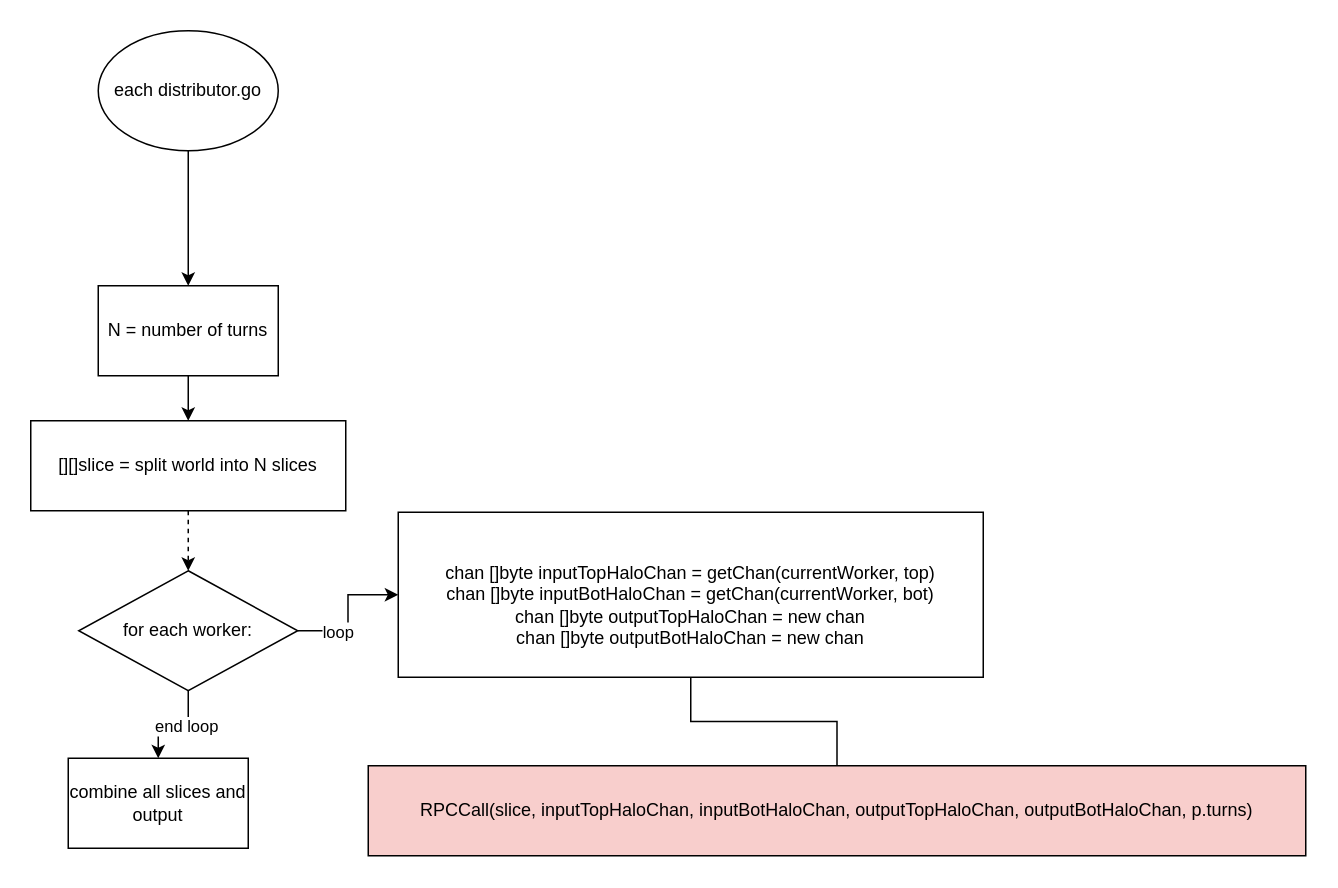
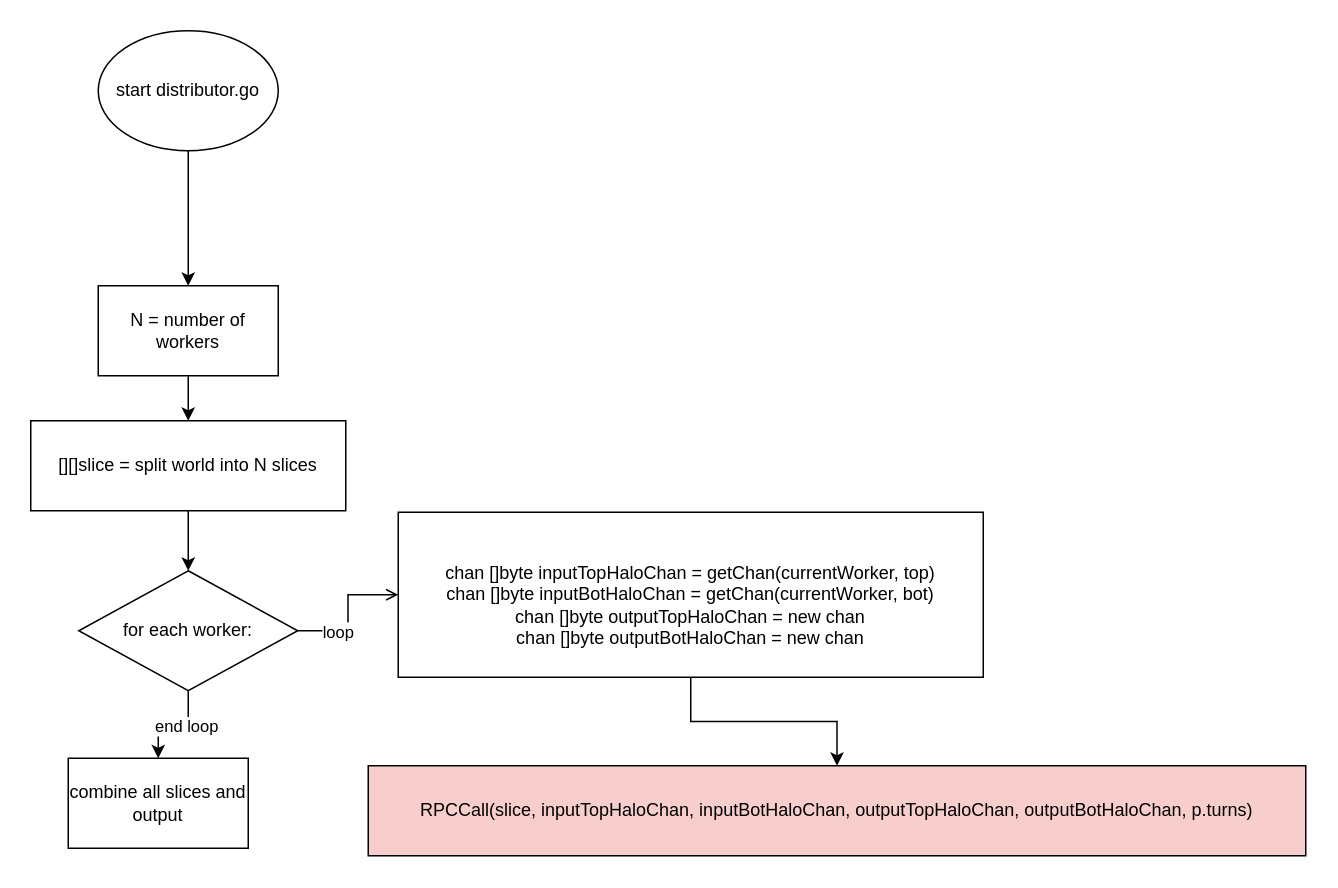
node "each distributor.go": label "each distributor.go" -> "start distributor.go"
node "N = number of turns": label "N = number of turns" -> "N = number of workers"
edge "[][]slice = split world into N slices" -> "for each worker:": style dashed -> solid
edge "for each worker:" -> "chan []byte inputTopHaloChan = getChan(currentWorker, top) chan []byte inputBotHaloChan = getChan(currentWorker, bot) chan []byte outputTopHaloChan = new chan chan []byte outputBotHaloChan = new chan": arrowhead classic -> open
edge "chan []byte inputTopHaloChan = getChan(currentWorker, top) chan []byte inputBotHaloChan = getChan(currentWorker, bot) chan []byte outputTopHaloChan = new chan chan []byte outputBotHaloChan = new chan" -- "RPCCall(slice, inputTopHaloChan, inputBotHaloChan, outputTopHaloChan, outputBotHaloChan, p.turns)": arrowhead none -> classic
